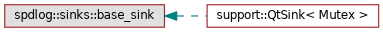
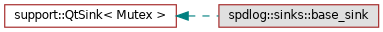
edge "support::QtSink< Mutex >" -> "spdlog::sinks::base_sink": reversed
